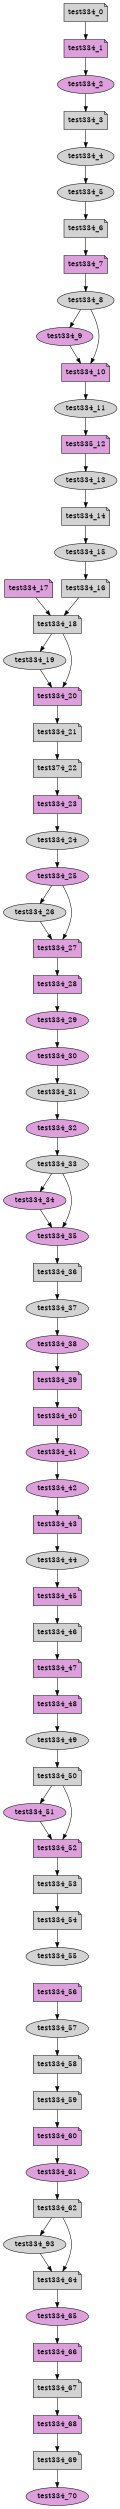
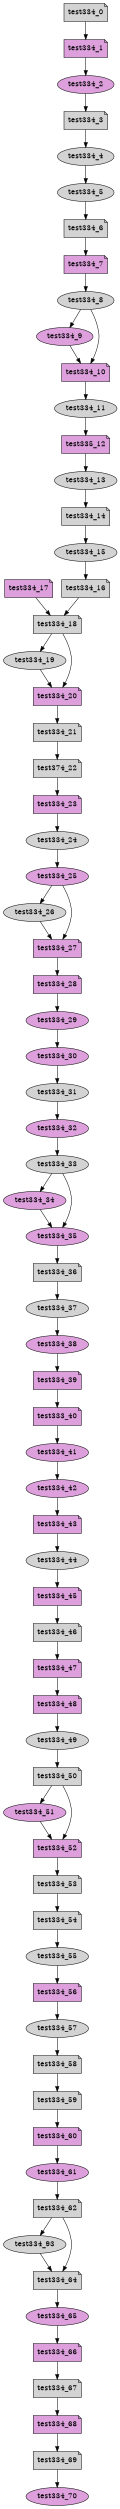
node "test334_40": label "test334_40" -> "test333_40"
edge "test334_55" -> "test334_56": added
